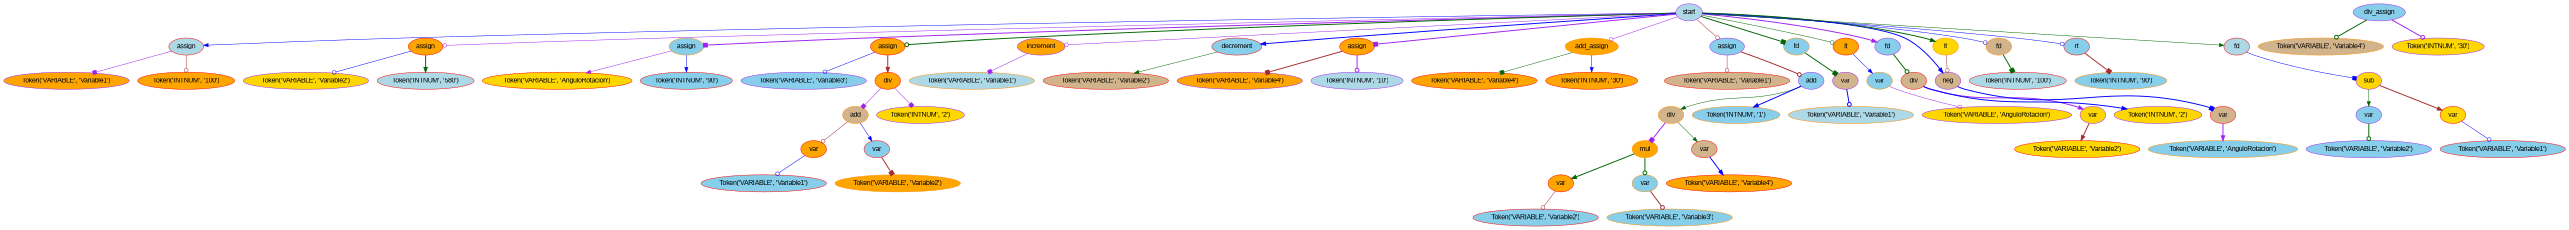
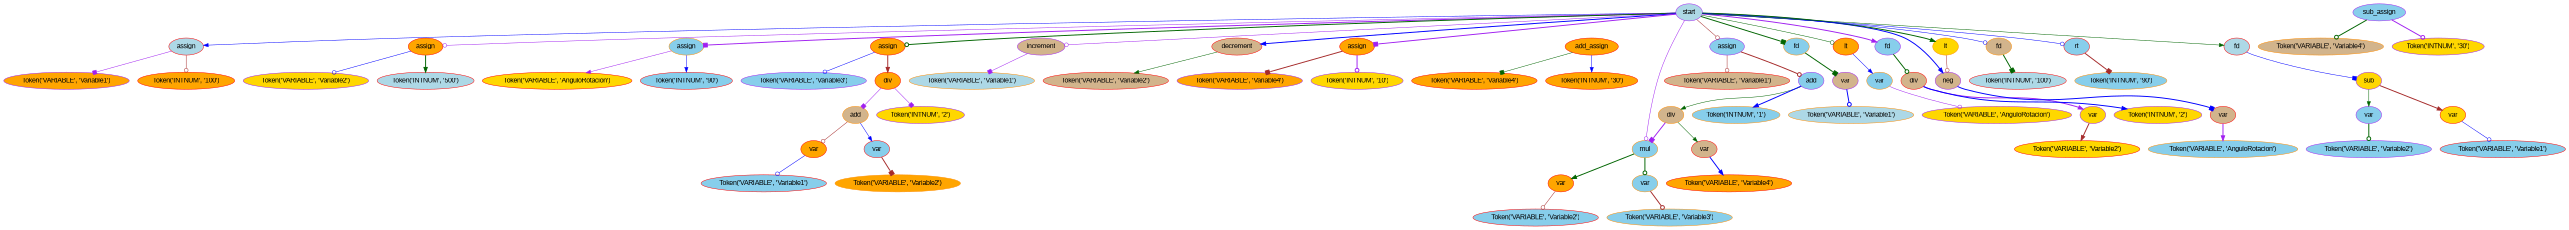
node "div_assign": label "div_assign" -> "sub_assign"
edge "start" -> "add_assign": now "start" -> "mul"
node "increment": fillcolor orange -> tan
node "decrement": fillcolor skyblue -> tan
node "add_assign": color darkorange -> red
node "Token('INTNUM', '580')": label "Token('INTNUM', '580')" -> "Token('INTNUM', '500')"
node "Token('INTNUM', '10')": fillcolor lightblue -> gold
node "mul": fillcolor orange -> skyblue
